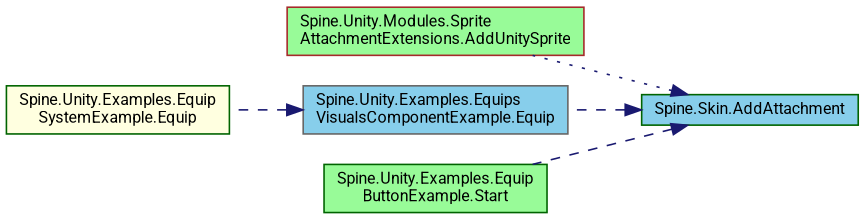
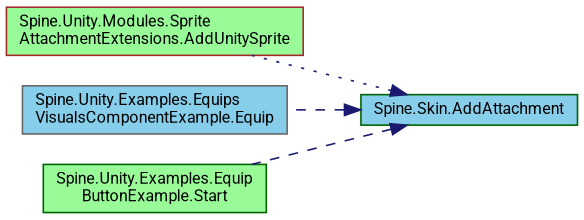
node "Spine.Unity.Examples.Equip SystemExample.Equip": removed
